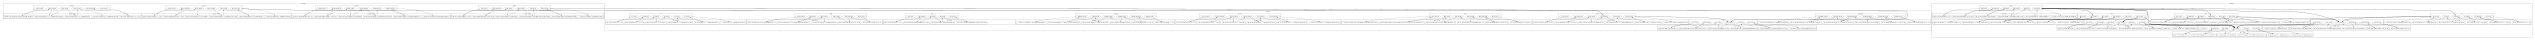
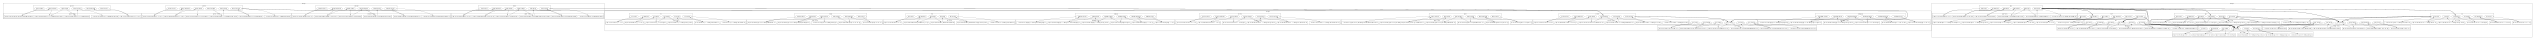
node "../install-art/tbb/4.1.3/debug/lib/libtbb.so": added
